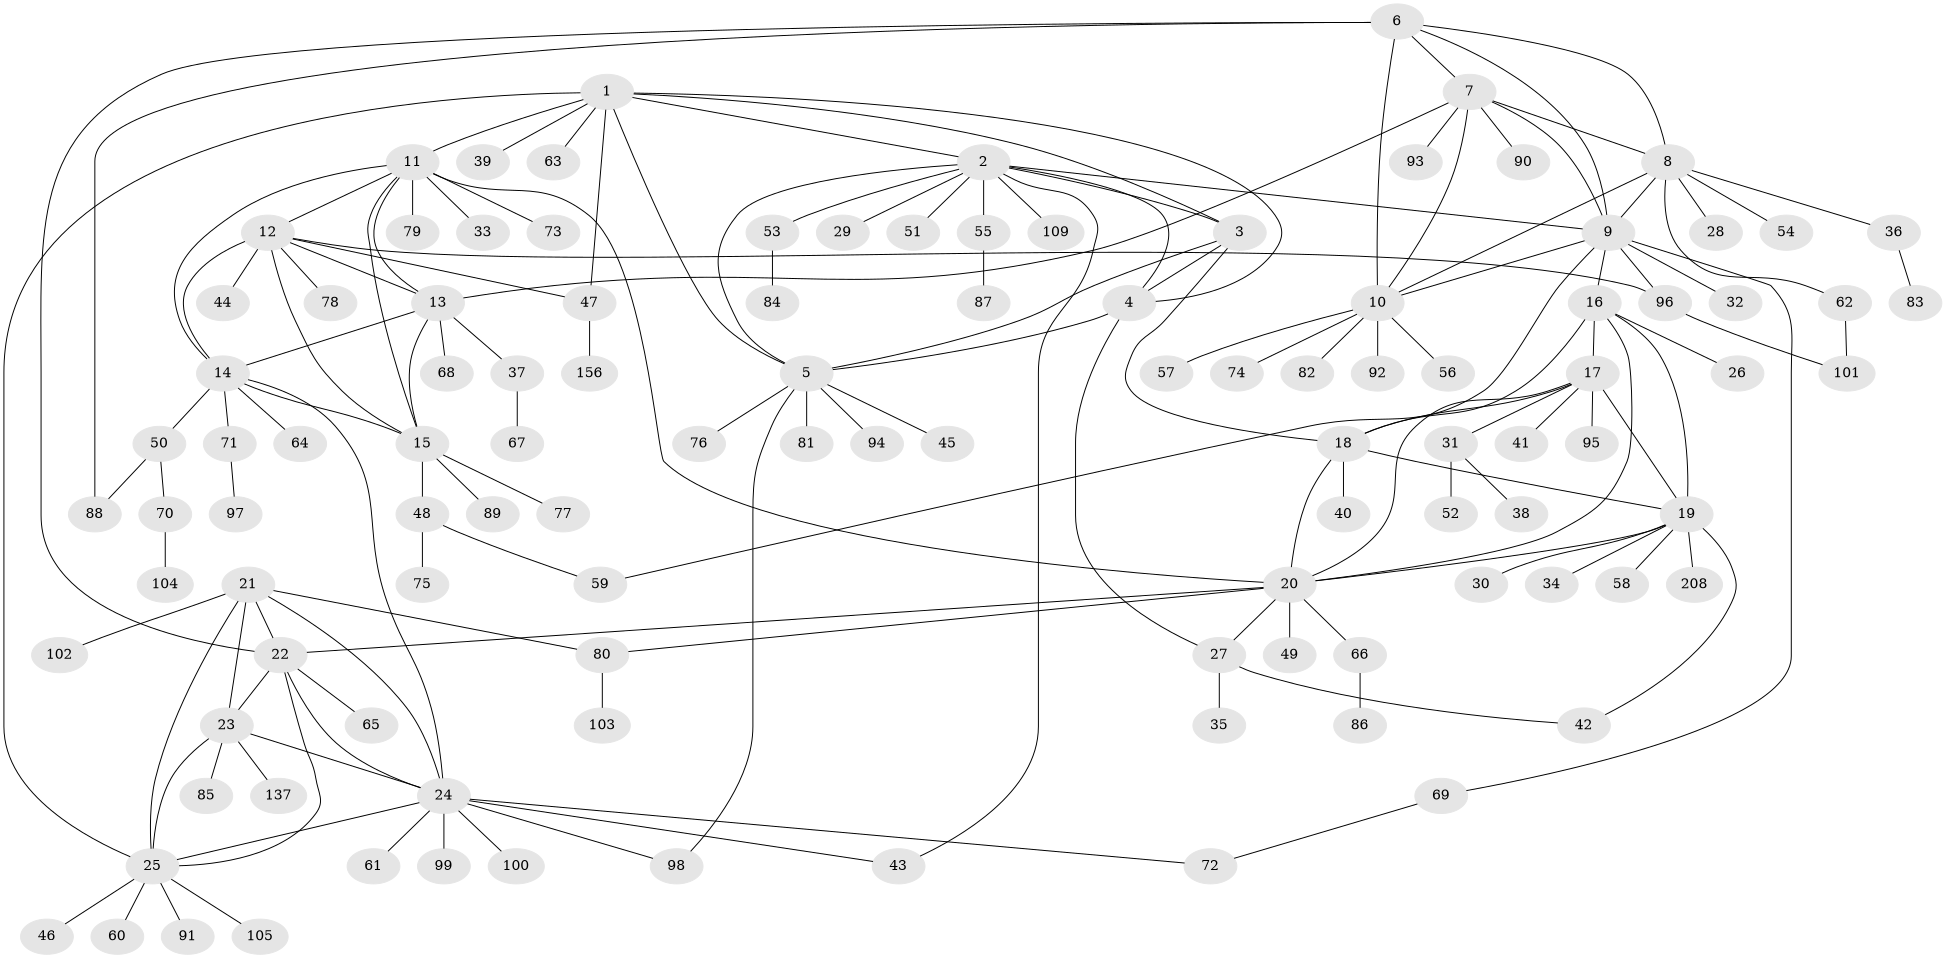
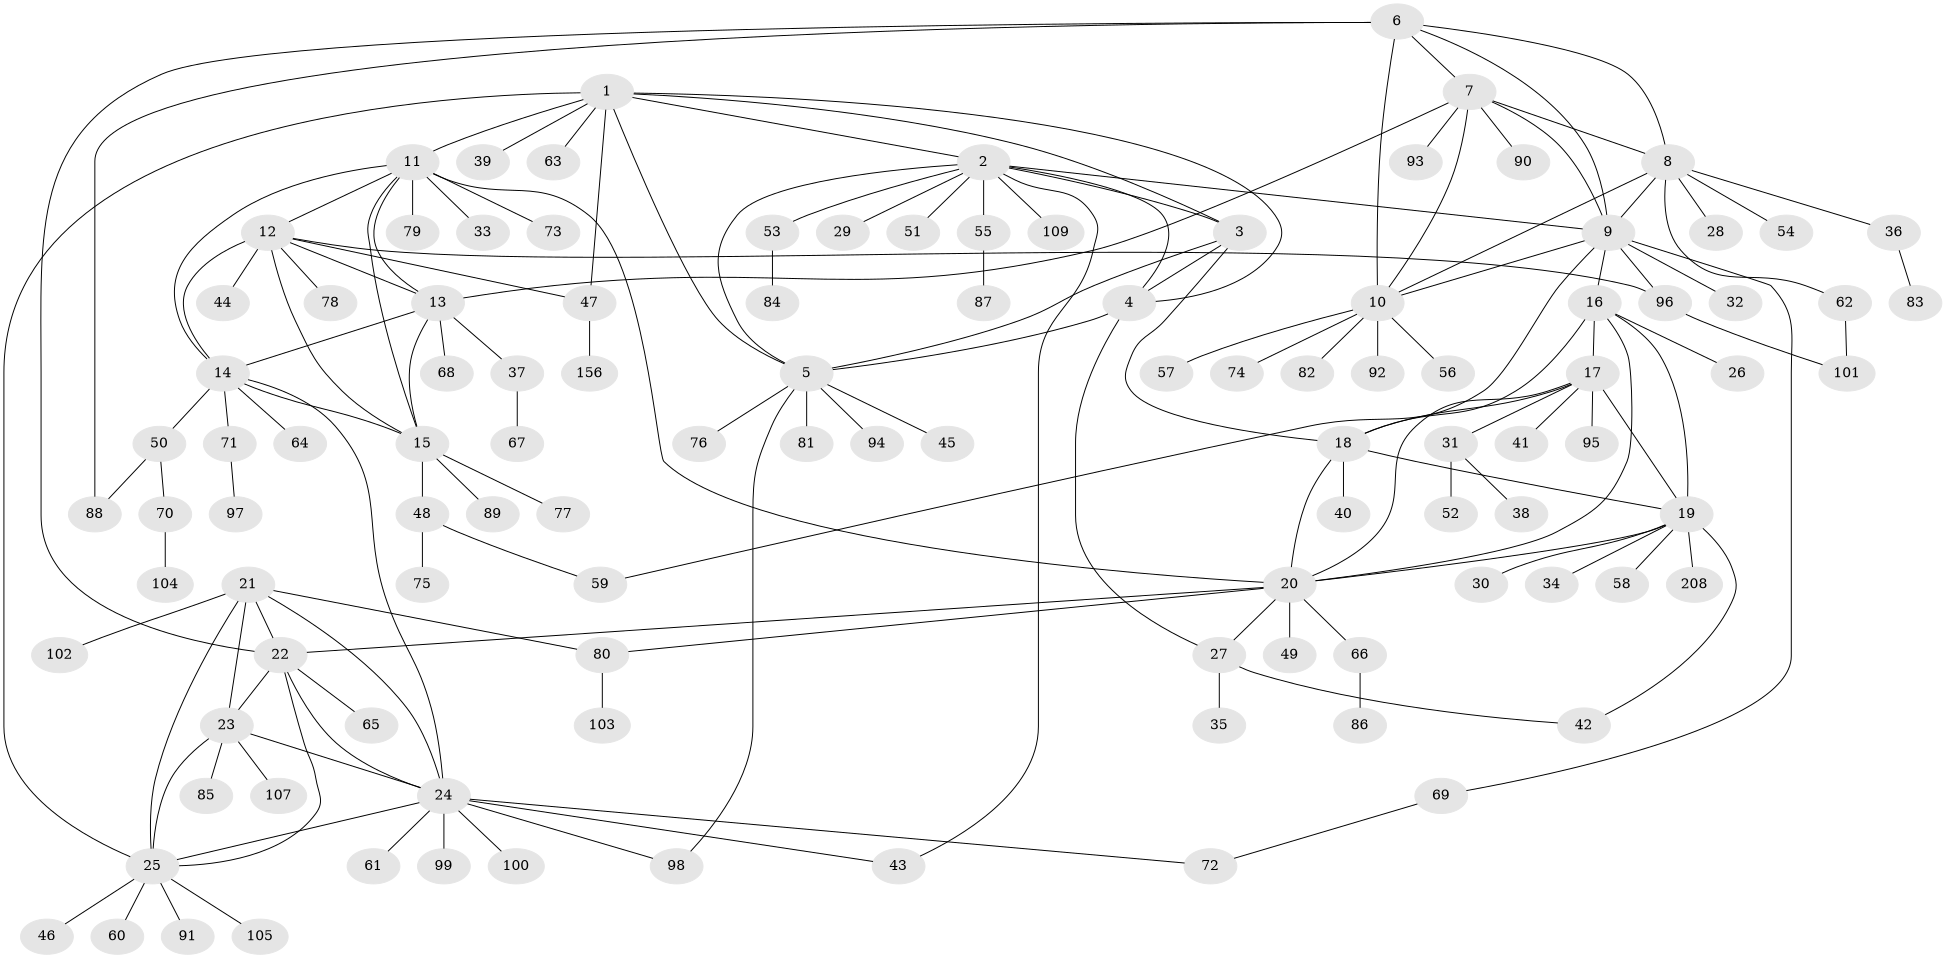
node "137": label "137" -> "107"
